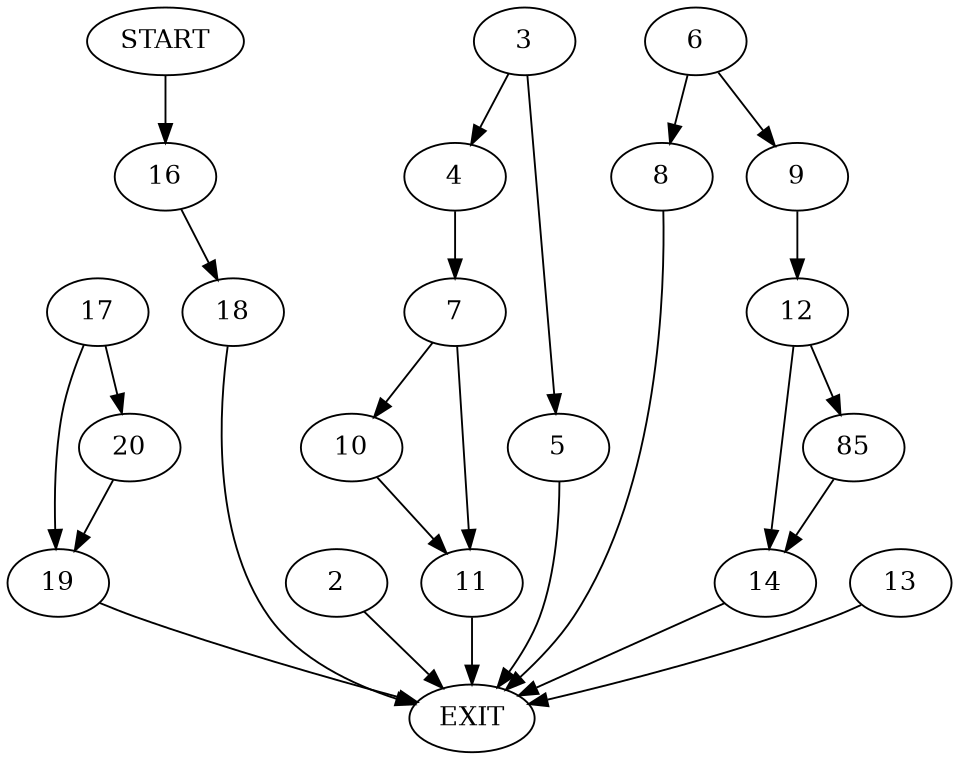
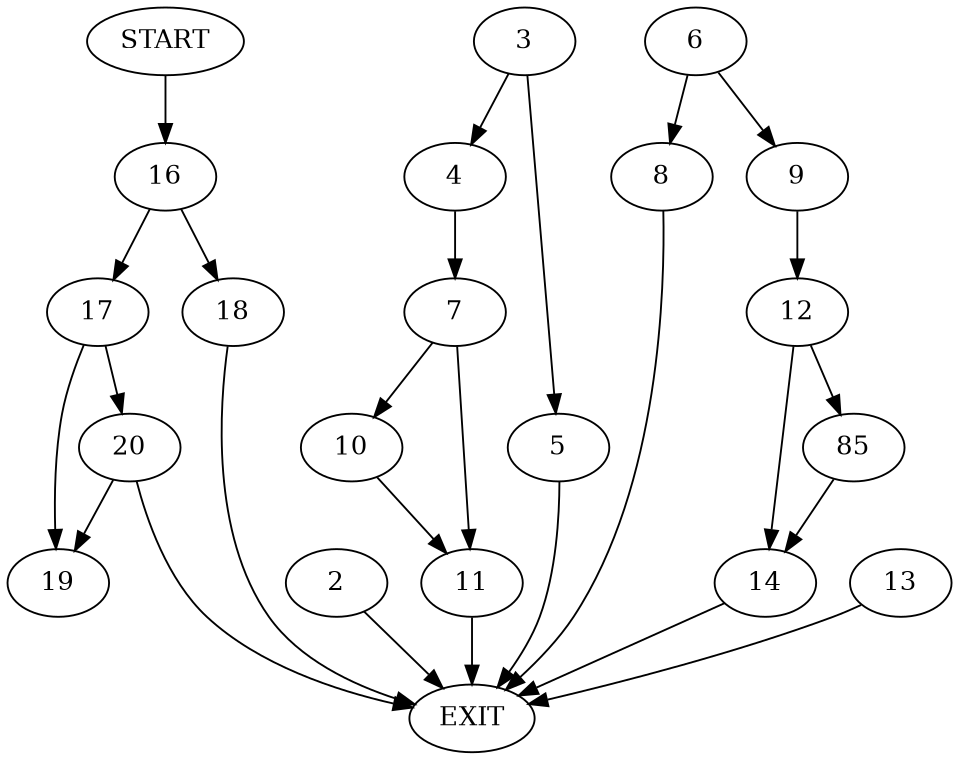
edge "16" -> "17": added
edge "19" -> "EXIT": now "20" -> "EXIT"
